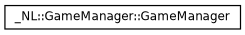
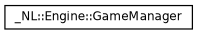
node "_NL::GameManager::GameManager": label "_NL::GameManager::GameManager" -> "_NL::Engine::GameManager"
